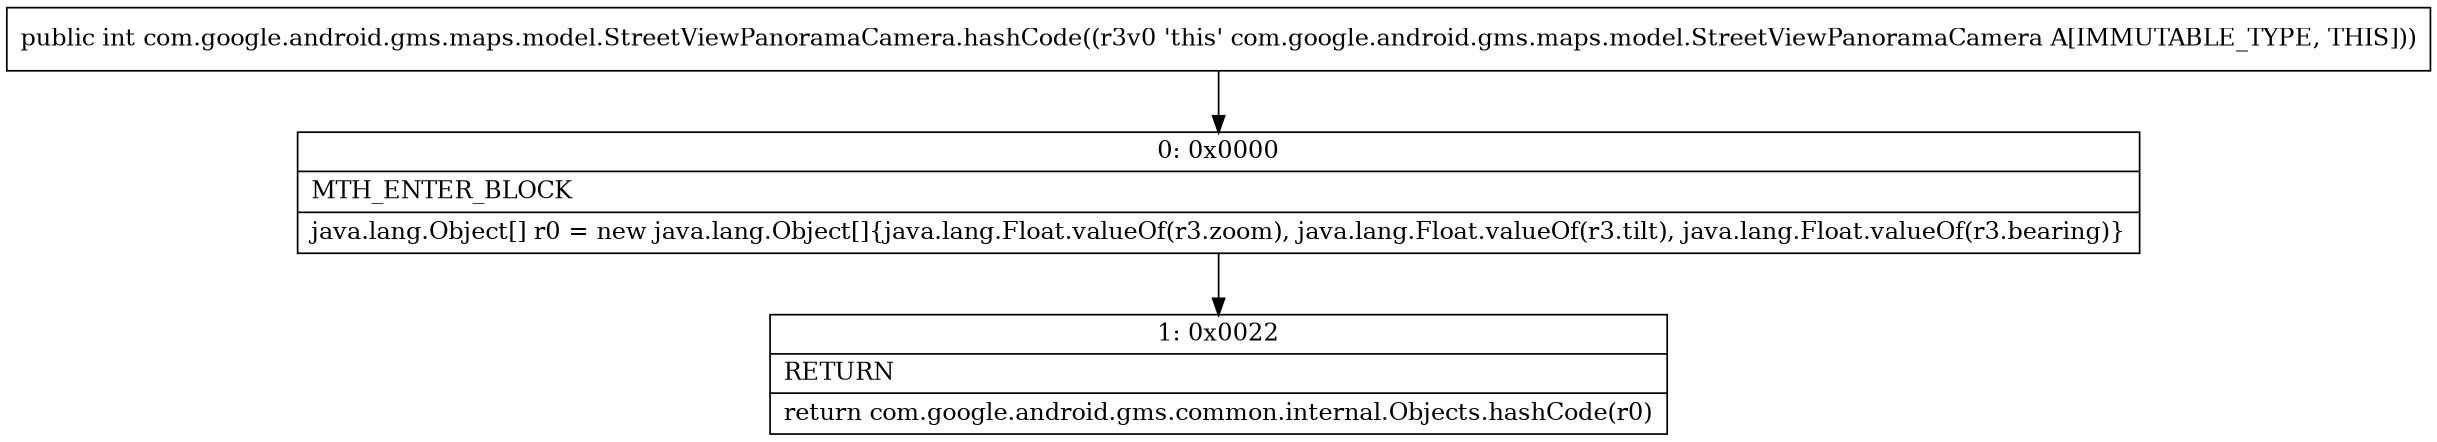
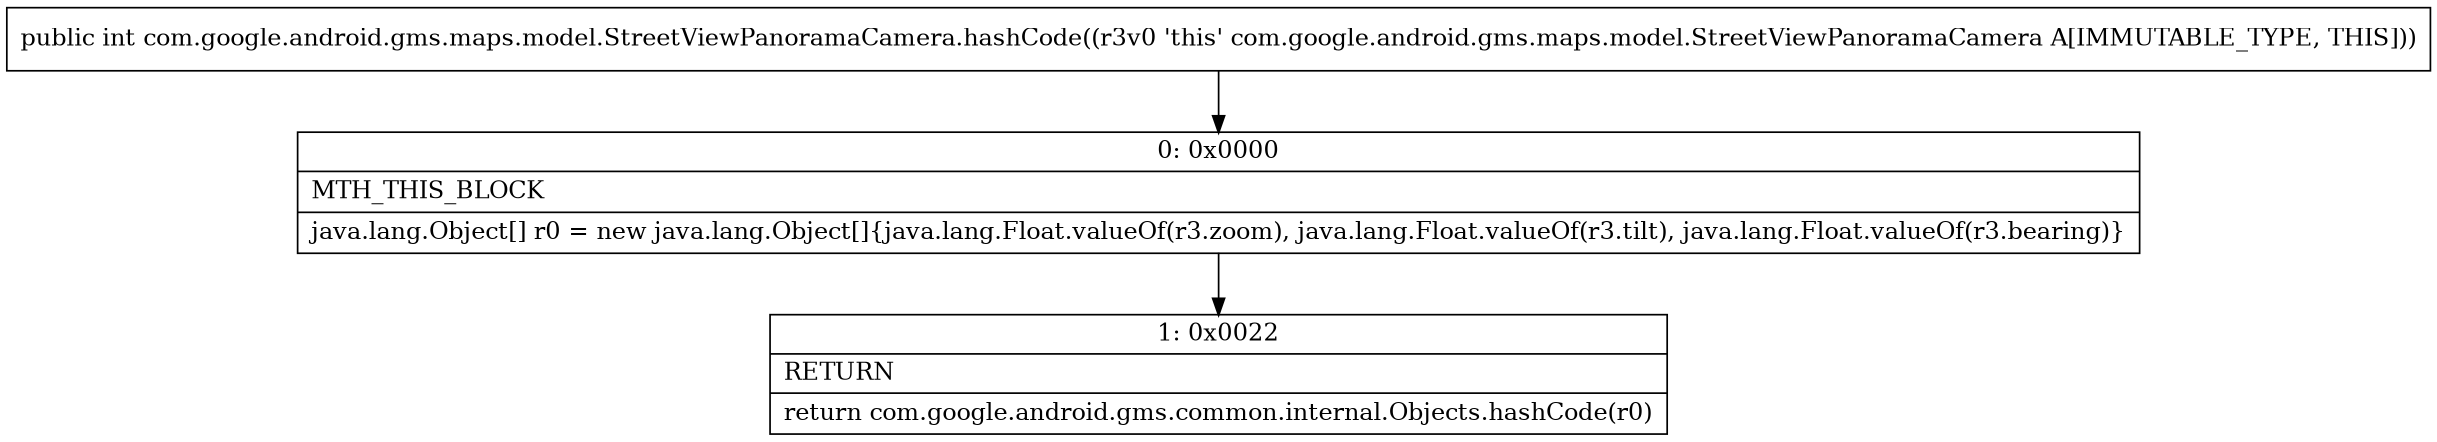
node "0: 0x0000": text "MTH_ENTER_BLOCK" -> "MTH_THIS_BLOCK"
